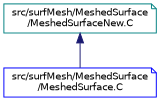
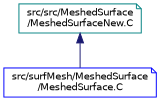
node "src/surfMesh/MeshedSurface /MeshedSurfaceNew.C": label "src/surfMesh/MeshedSurface /MeshedSurfaceNew.C" -> "src/src/MeshedSurface /MeshedSurfaceNew.C"
